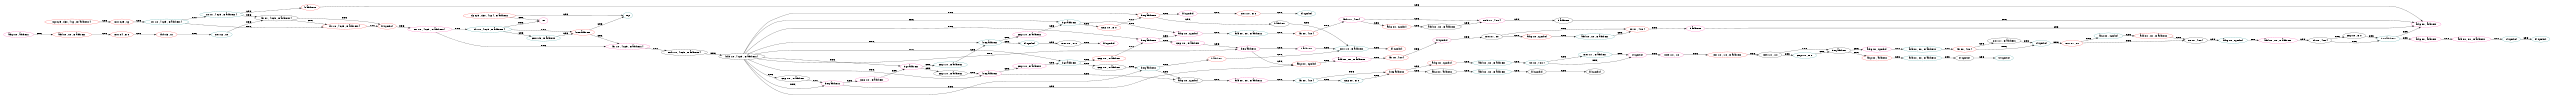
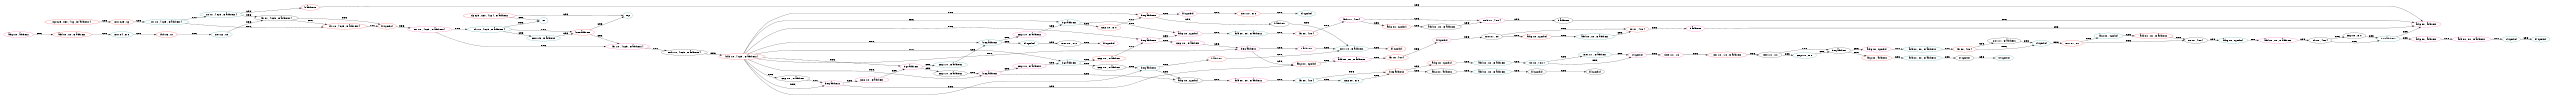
node "ret": color deeppink -> teal
node "mov x4 , # 0": color red -> teal
node "ldrb w0 , [ x29 , # address ]": color black -> red
